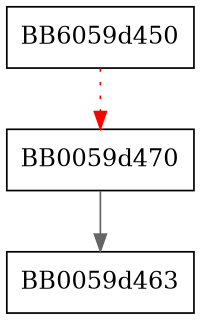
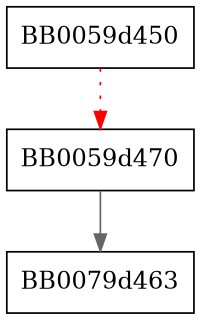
node "BB6059d450": label "BB6059d450" -> "BB0059d450"
node "BB0059d463": label "BB0059d463" -> "BB0079d463"
